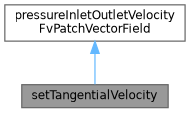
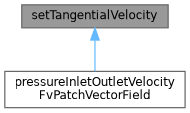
edge "setTangentialVelocity" -> "pressureInletOutletVelocity FvPatchVectorField": reversed
